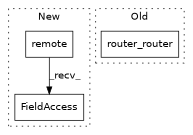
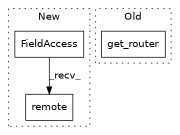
node "router_router": label "router_router" -> "get_router"
edge "remote" -> "FieldAccess": reversed
